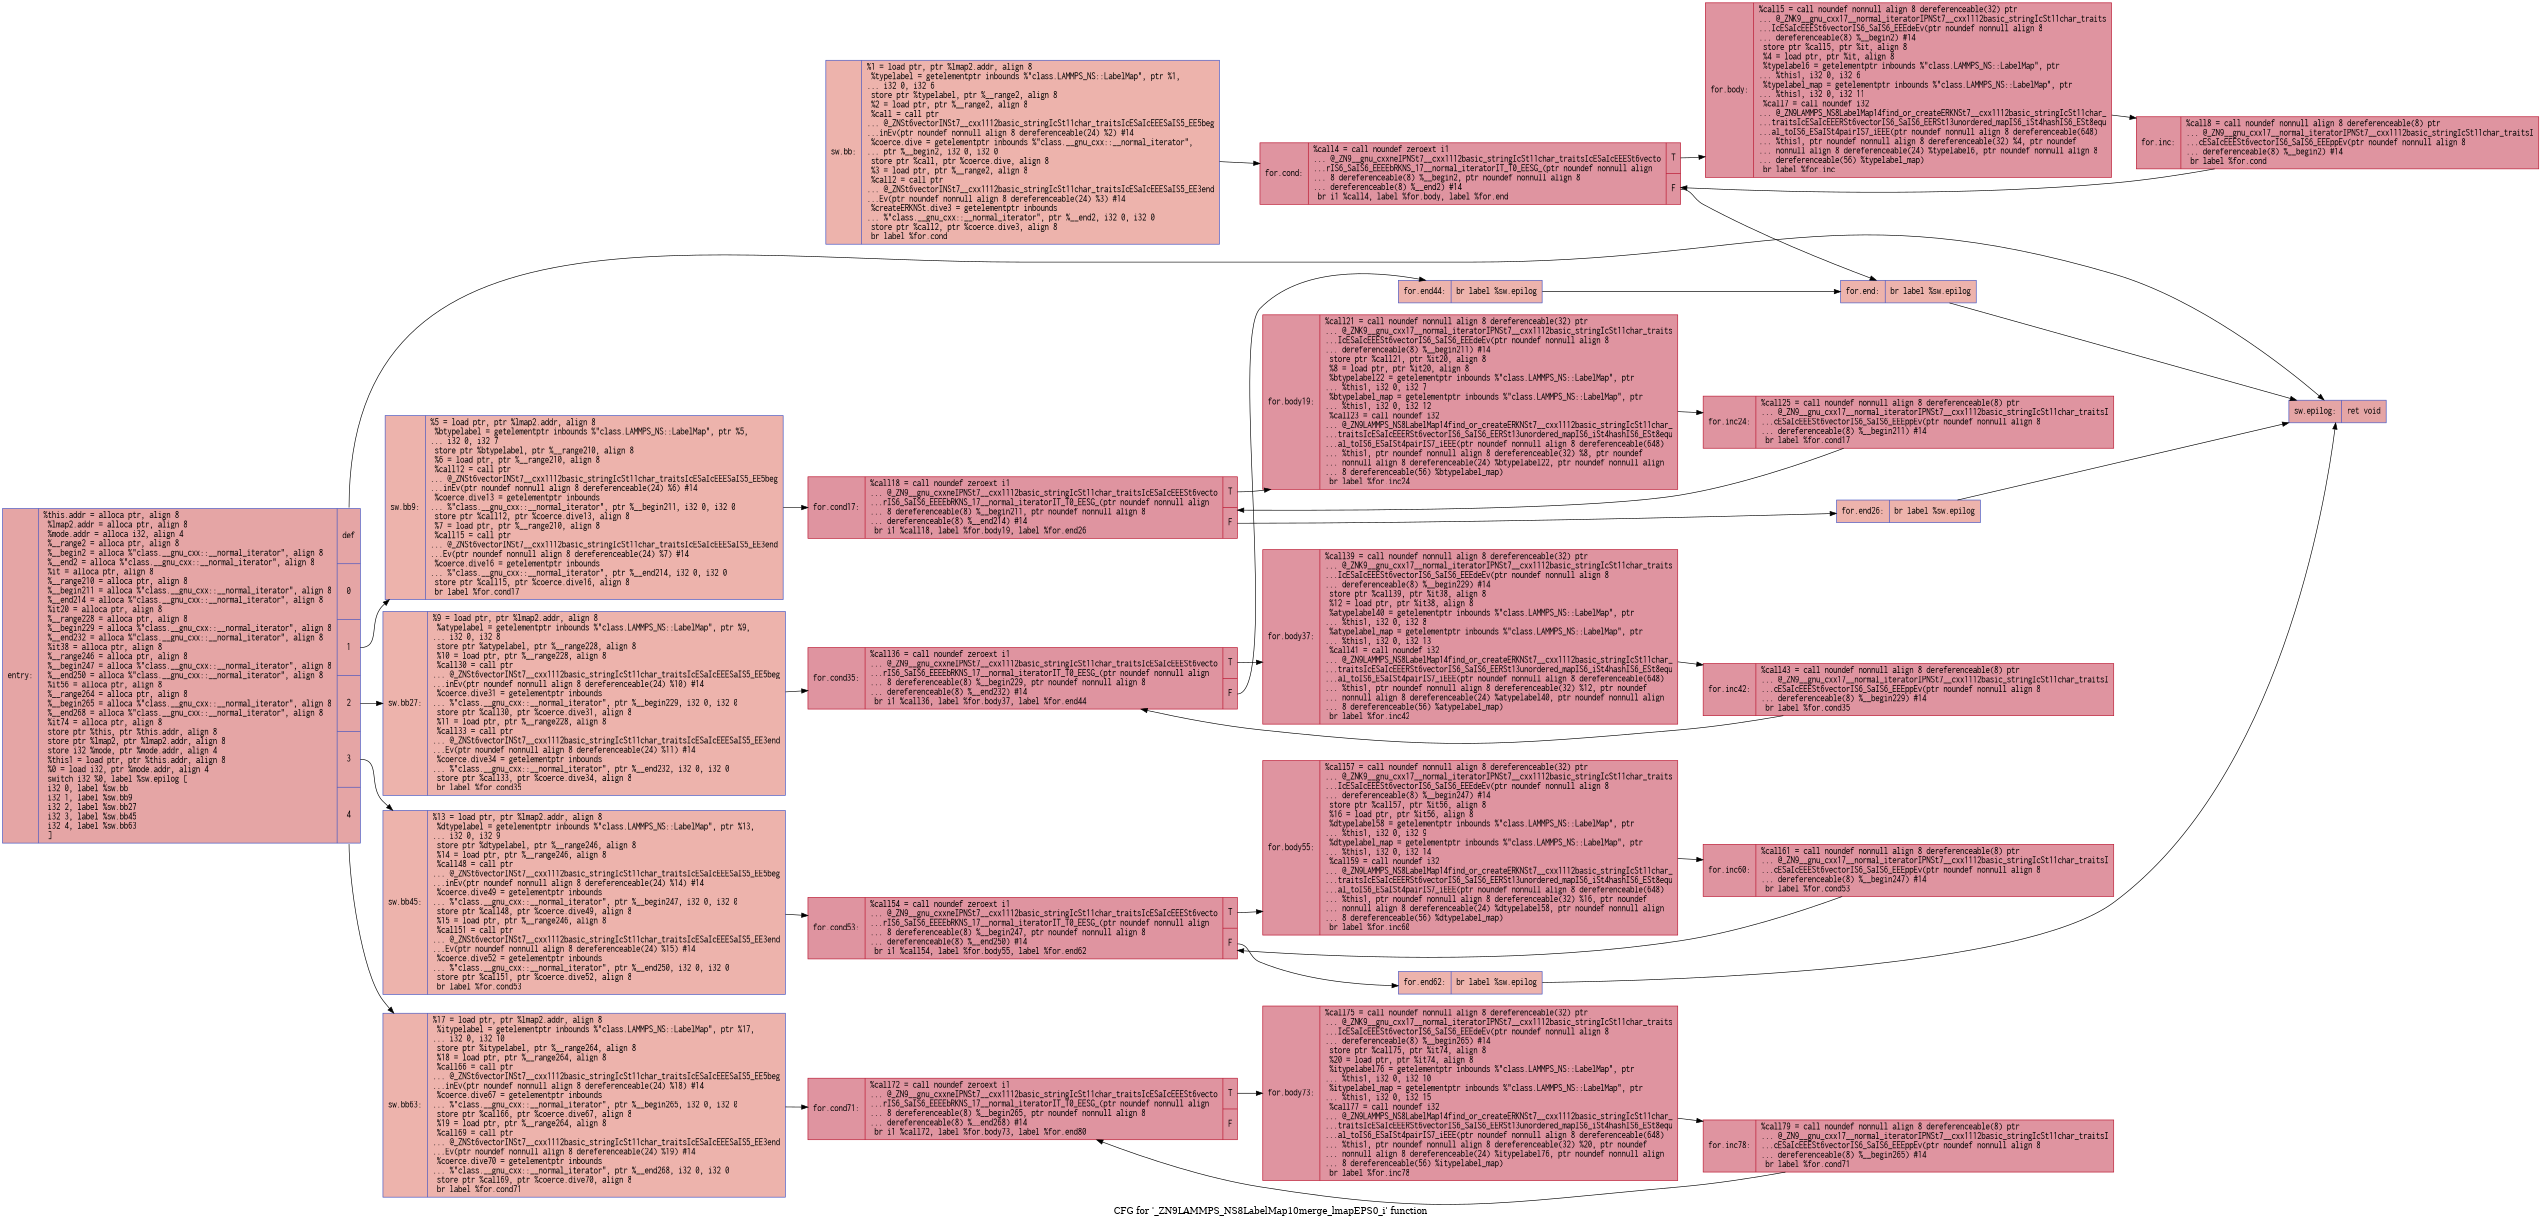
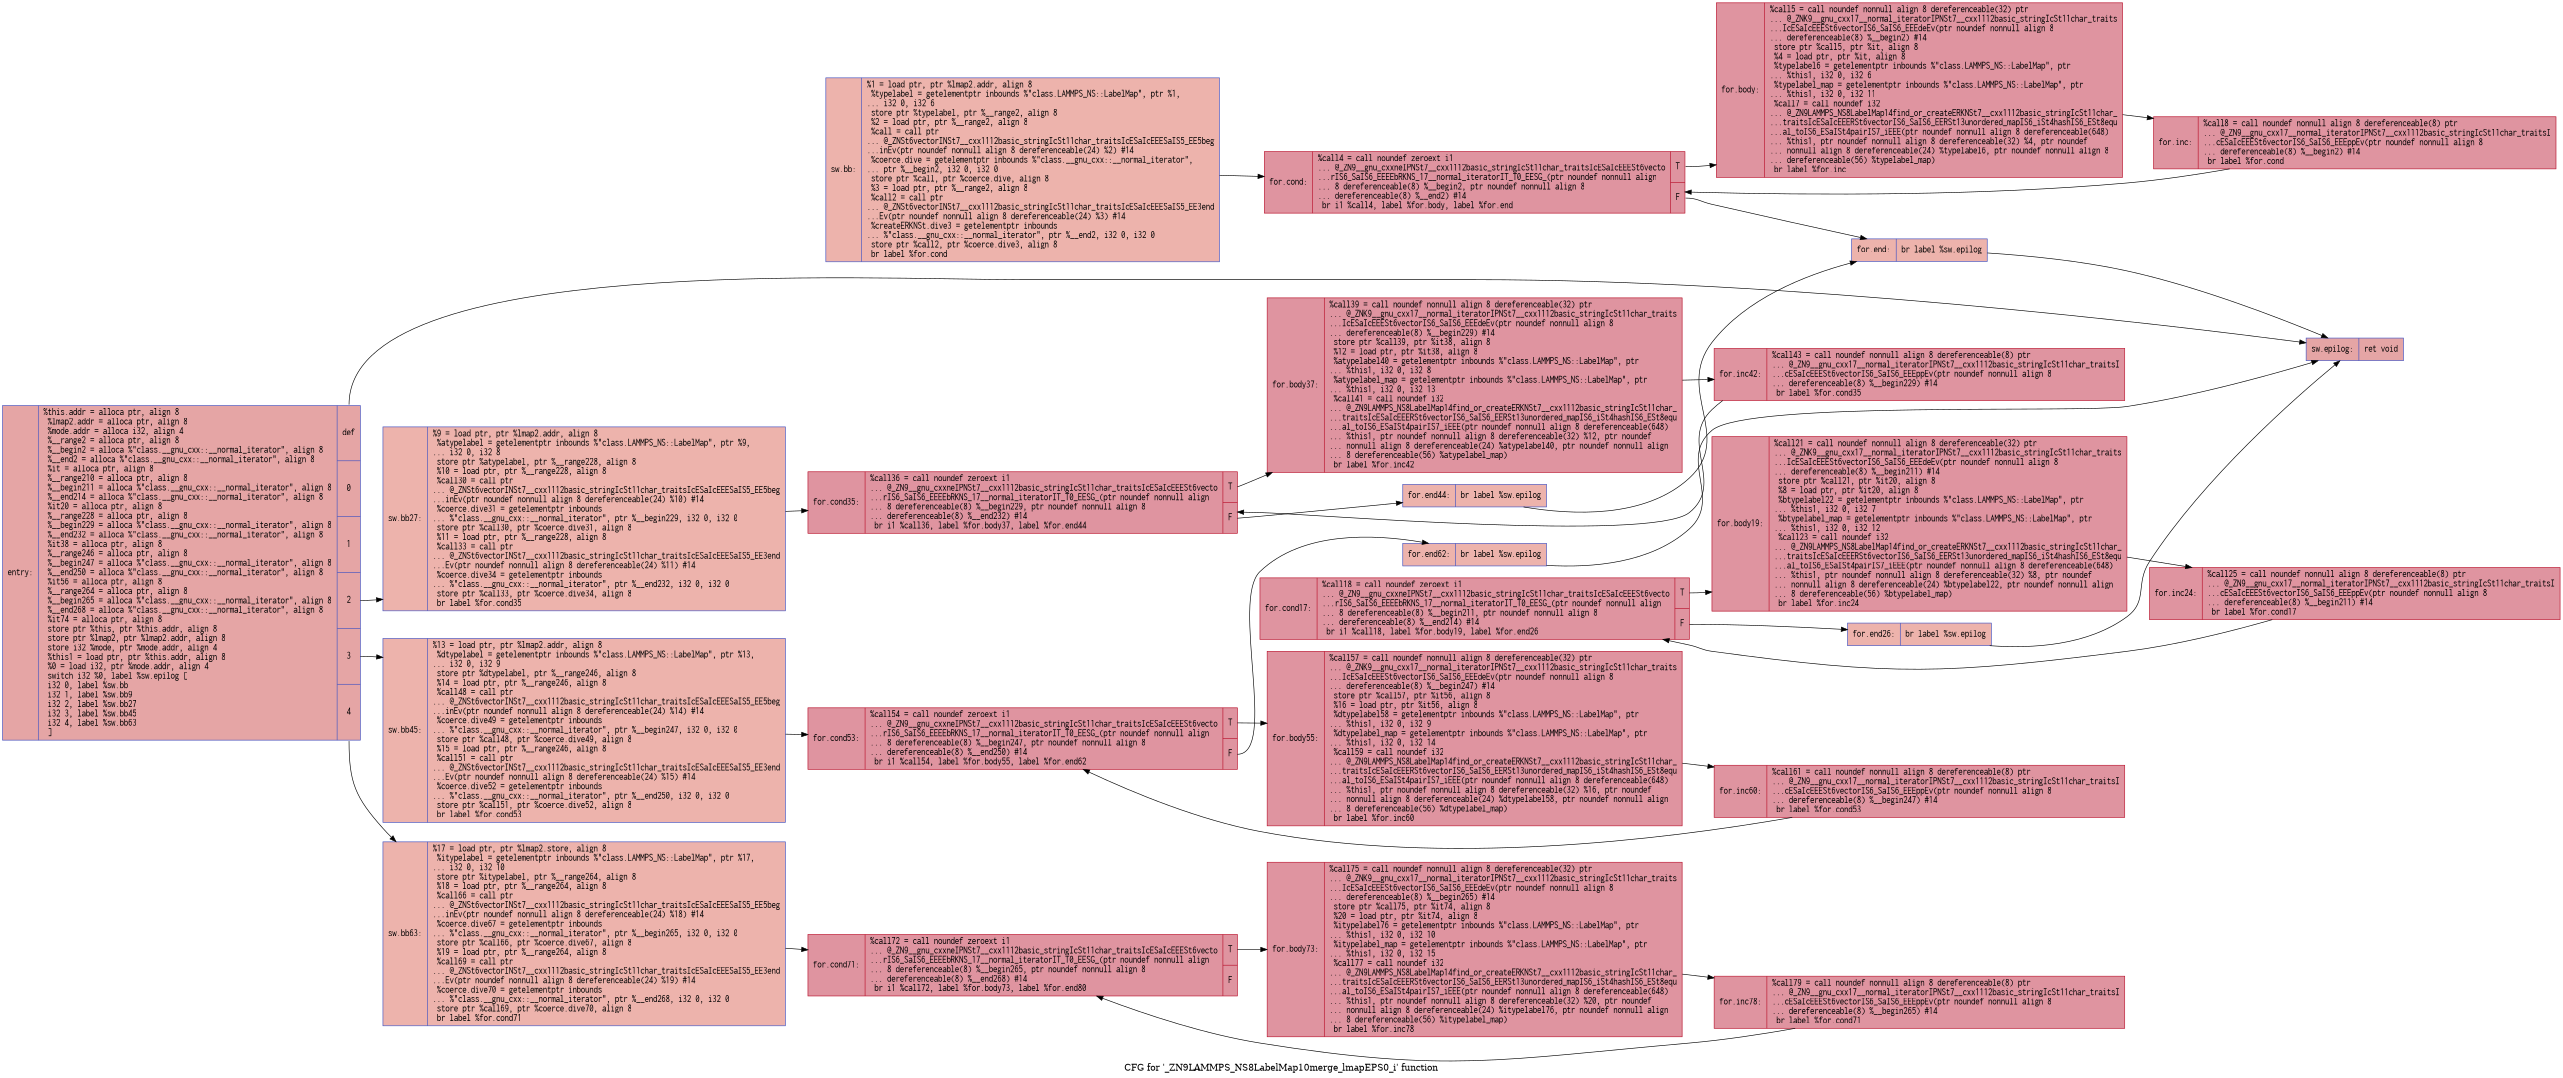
node "sw.bb9:": removed
node "sw.bb63:": text "%17 = load ptr, ptr %lmap2.addr, align 8" -> "%17 = load ptr, ptr %lmap2.store, align 8"
